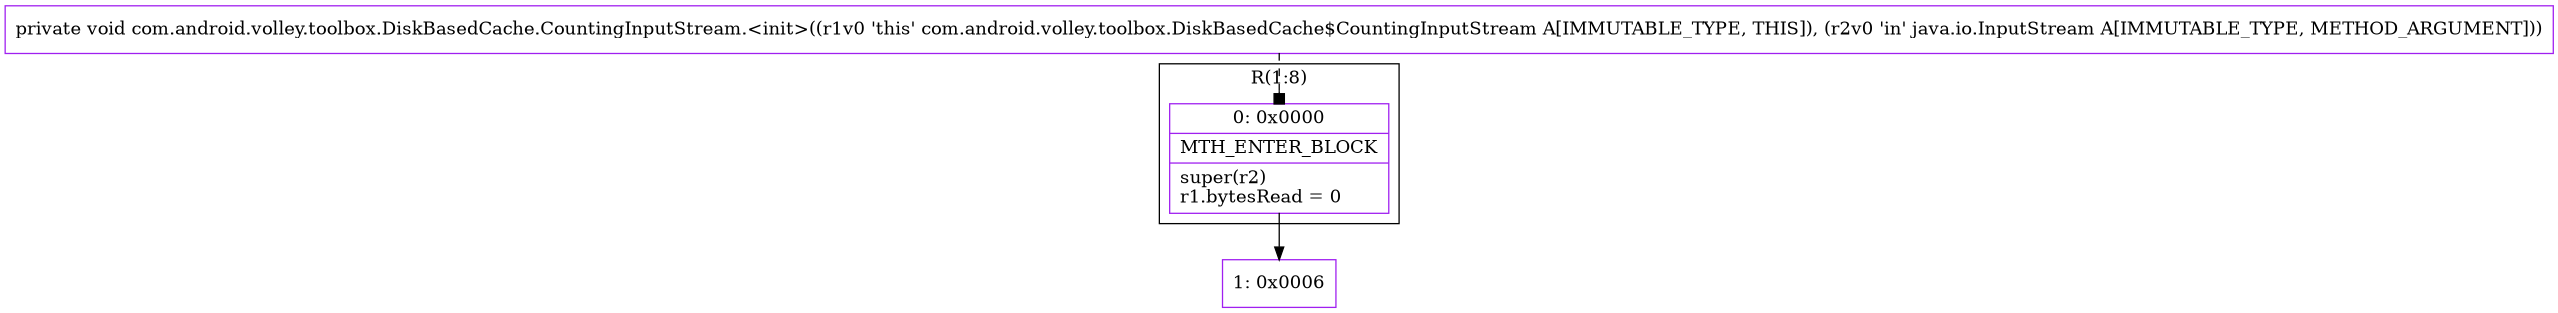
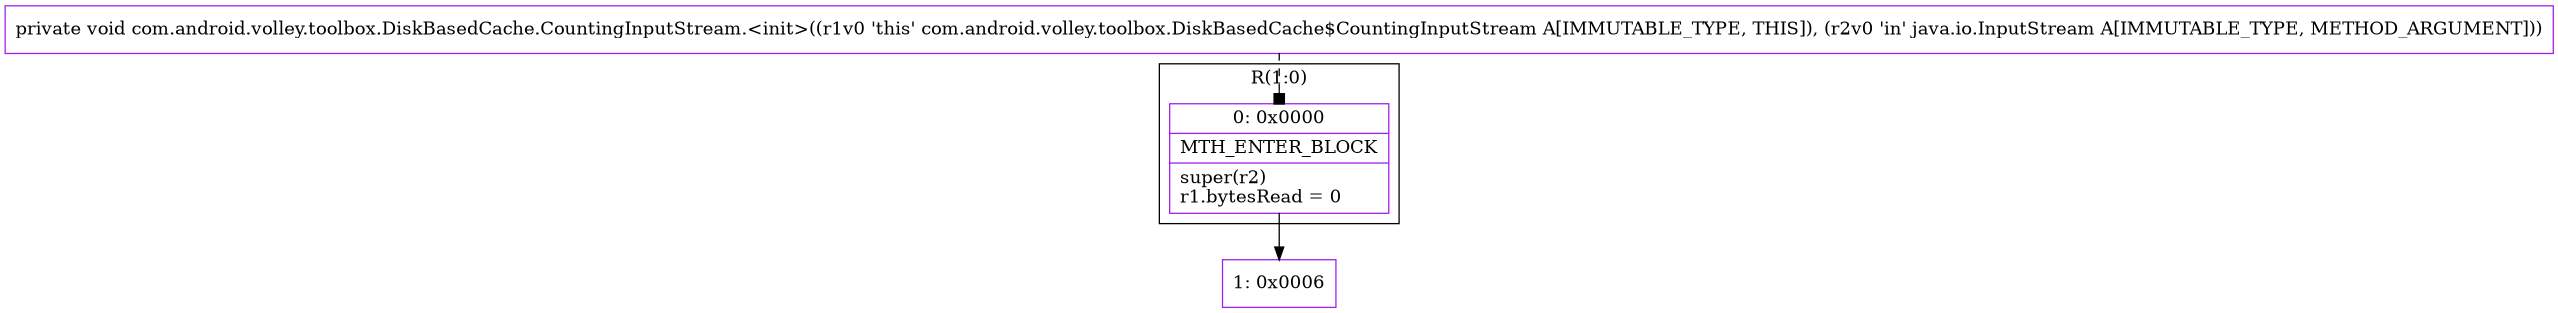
cluster "R(1:8)": label "R(1:8)" -> "R(1:0)"
